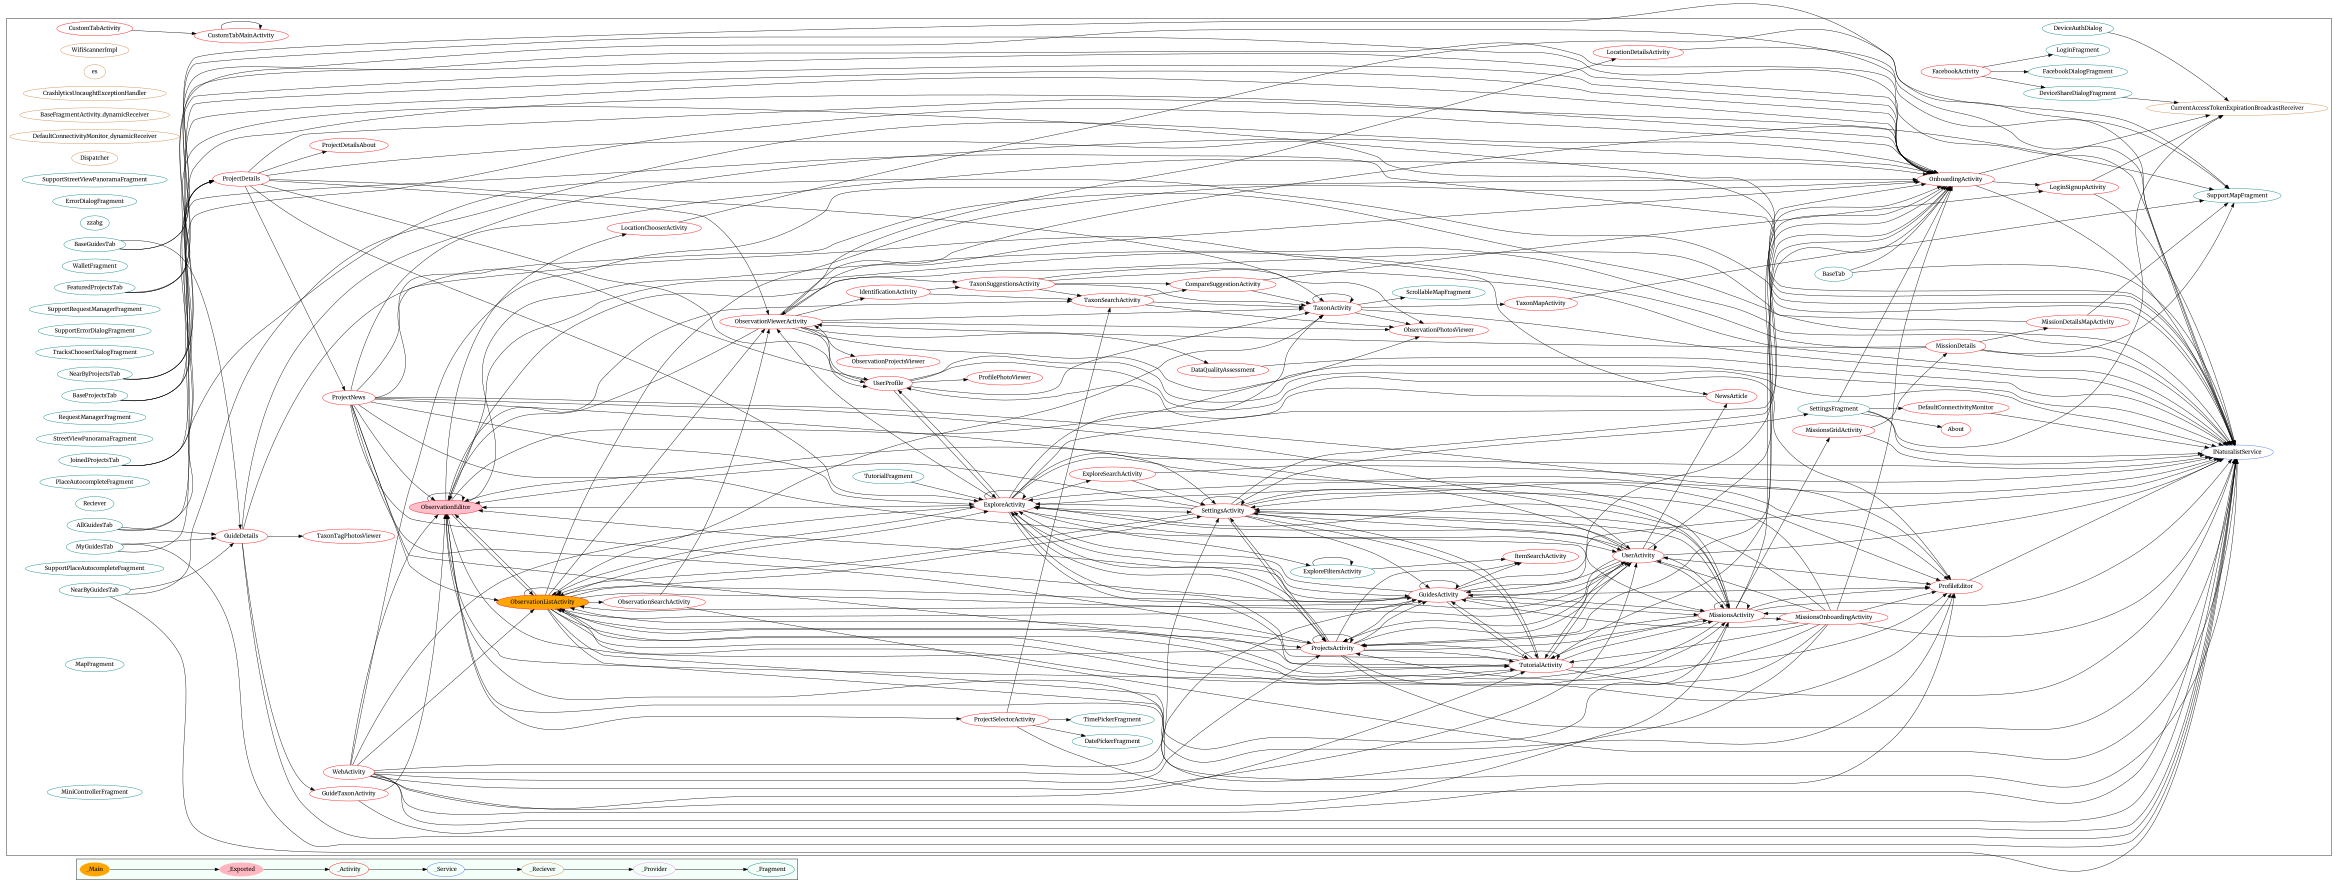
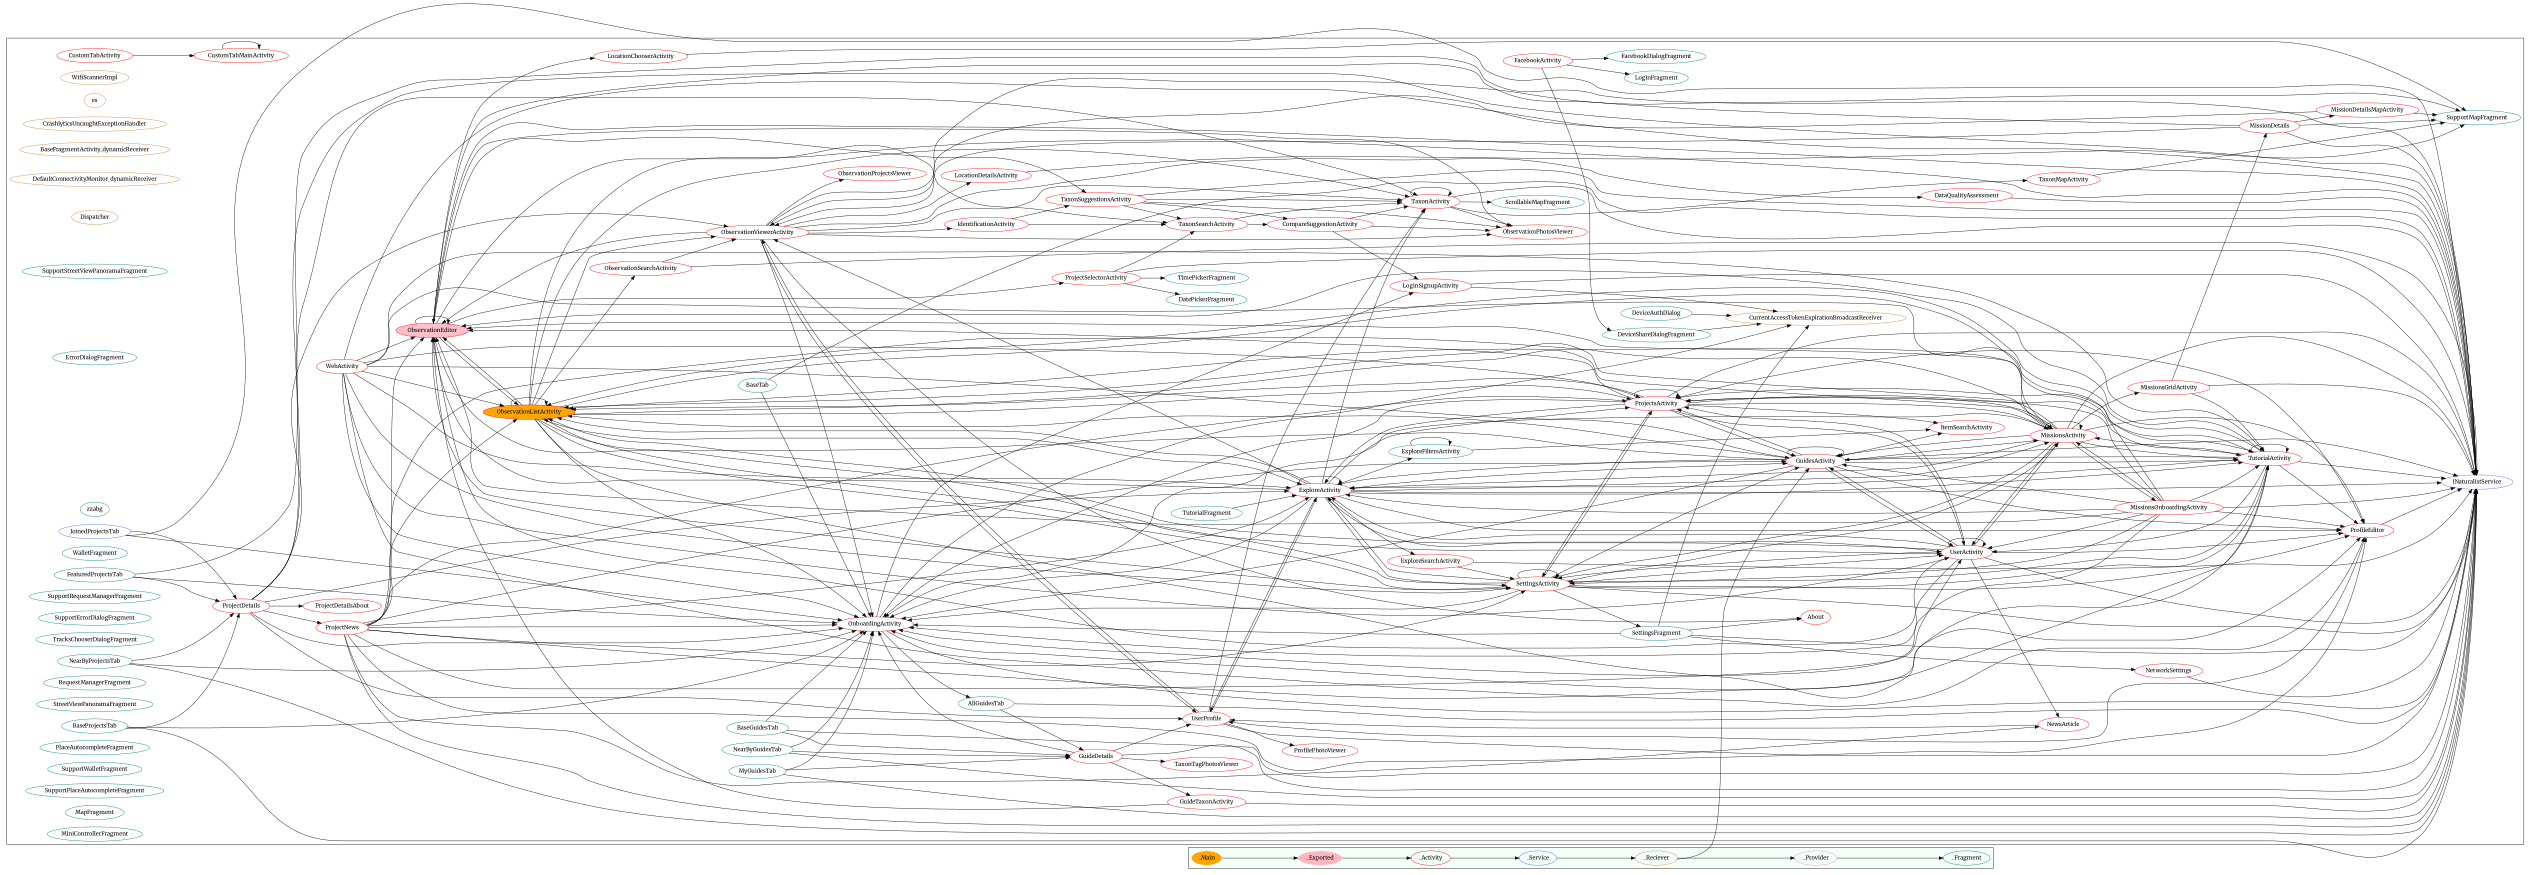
edge "AllGuidesTab" -> "OnboardingActivity": reversed
edge "TaxonSearchActivity" -> "ObservationPhotosViewer": now "CompareSuggestionActivity" -> "ObservationPhotosViewer"
edge "ObservationViewerActivity" -> "INaturalistService": now "ObservationViewerActivity" -> "About"
edge "UserProfile" -> "ProfileEditor": reversed
node "DefaultConnectivityMonitor": label "DefaultConnectivityMonitor" -> "NetworkSettings"
node "JoinedProjectsTab": color teal -> royalblue
node "Reciever": label "Reciever" -> "SupportWalletFragment"
edge "ObservationListActivity" -> "GuidesActivity": now "_Reciever" -> "GuidesActivity"
edge "UserActivity" -> "TutorialActivity": now "MissionsGridActivity" -> "TutorialActivity"
